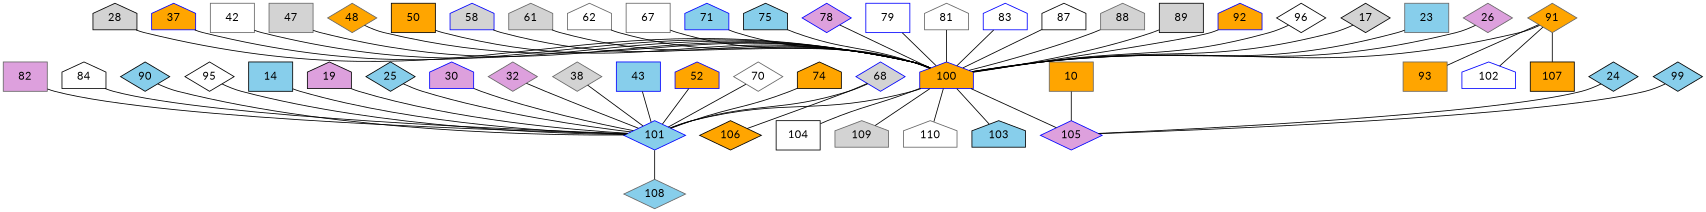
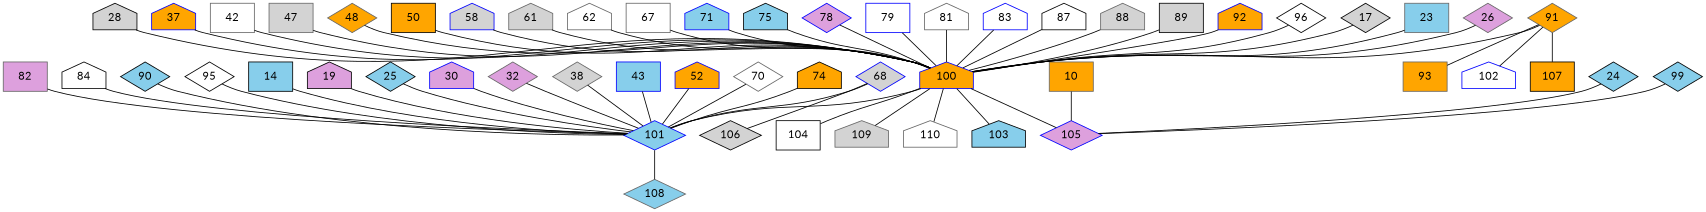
node "106": fillcolor orange -> lightgrey
